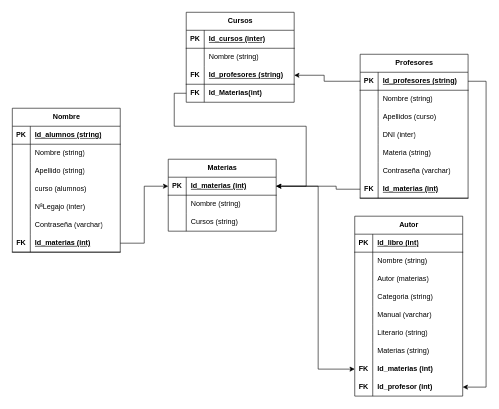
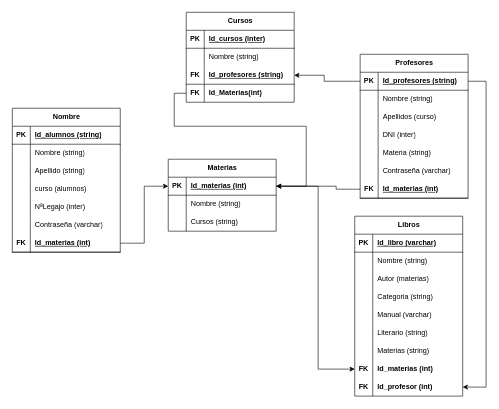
node "Autor": label "Autor" -> "Libros"
node "Id_libro (int)": label "Id_libro (int)" -> "Id_libro (varchar)"
